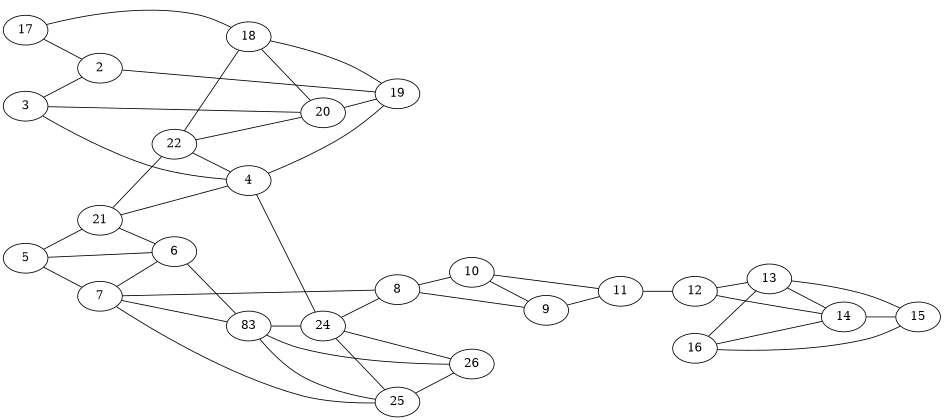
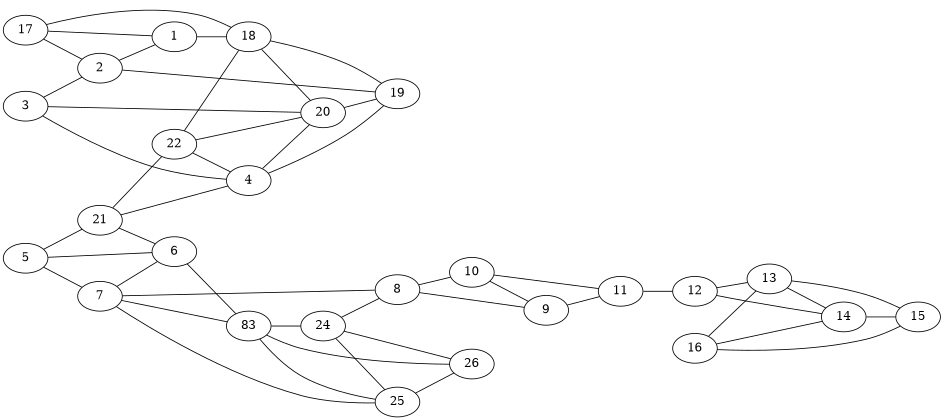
node "1": added
edge "4" -- "24": now "4" -- "20"
